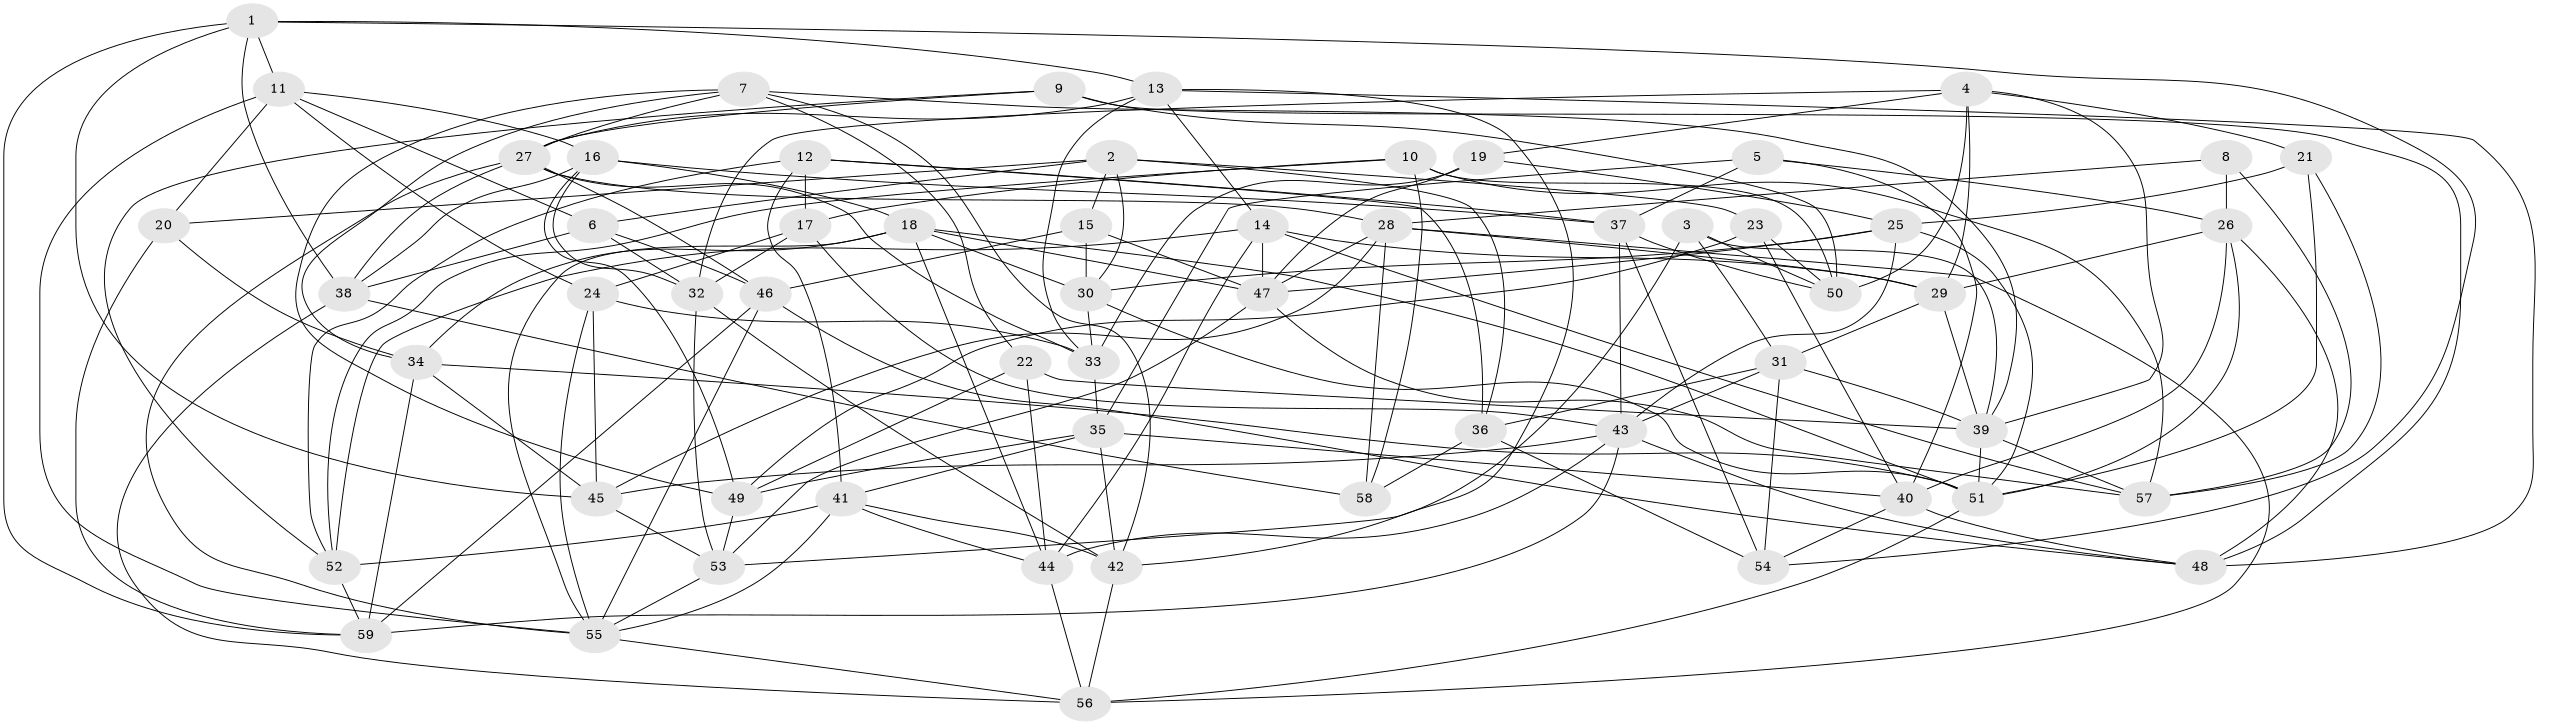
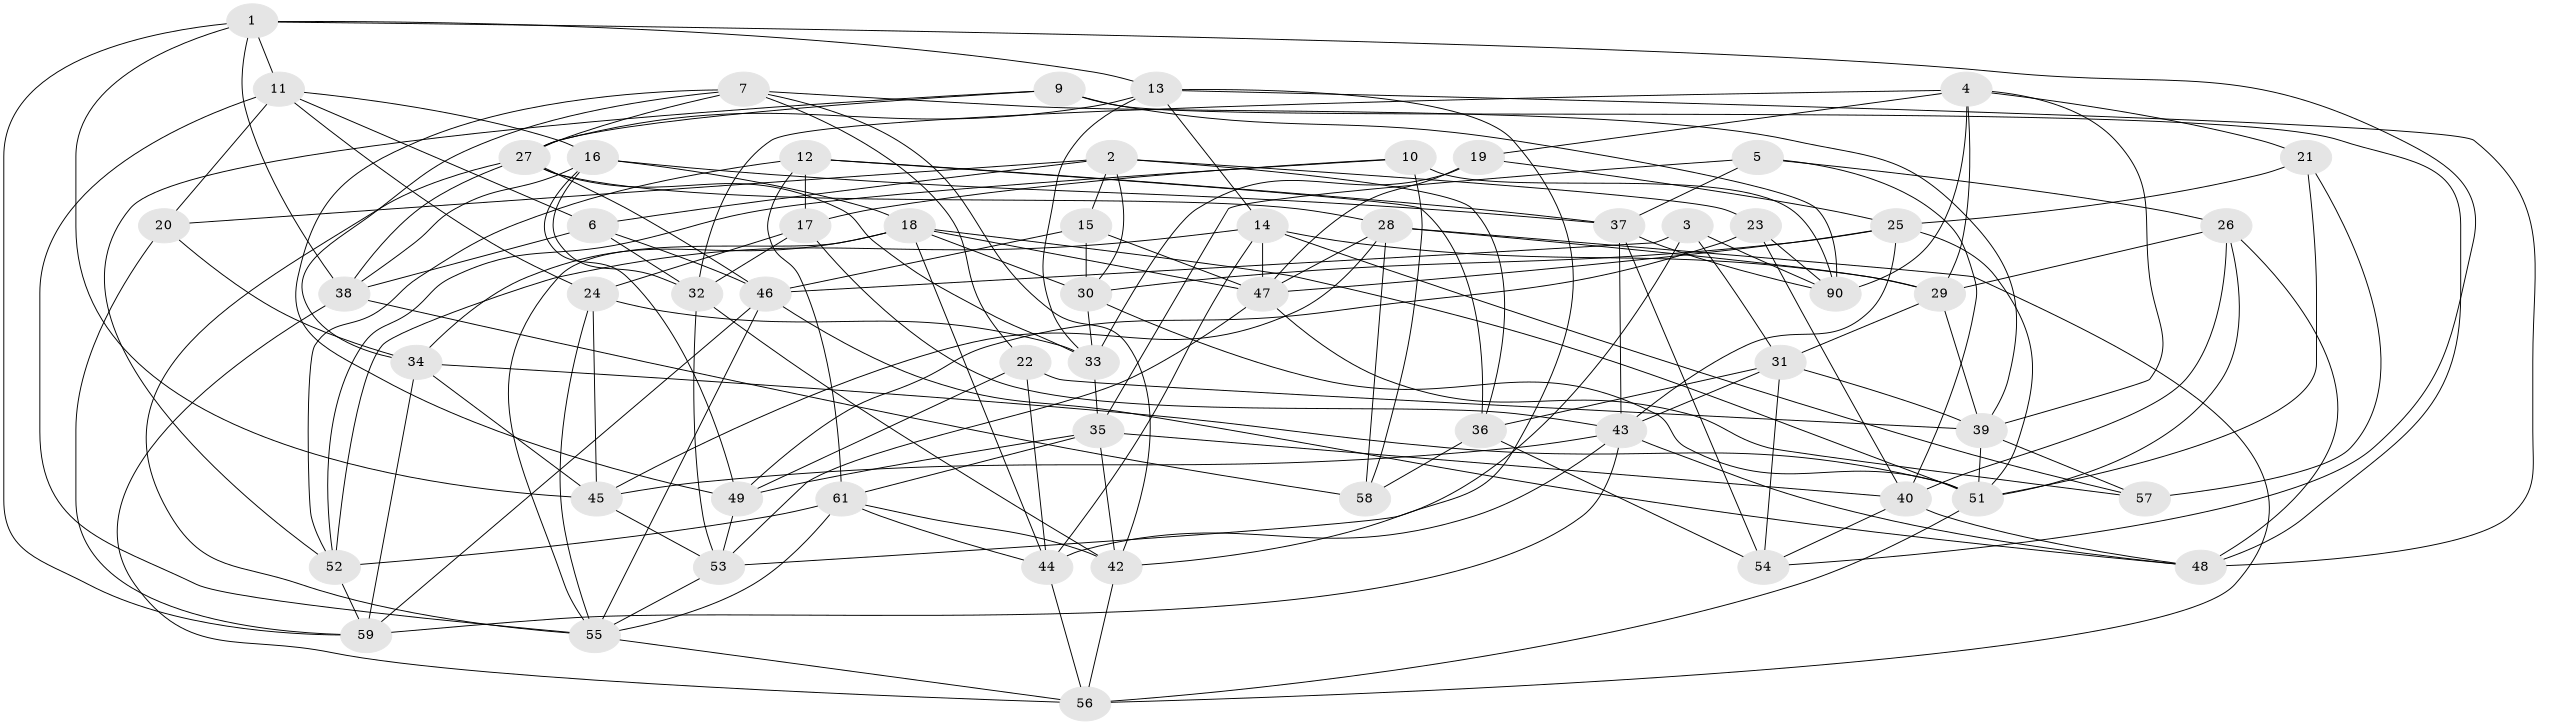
node "8": removed
edge "10" -- "57": removed
edge "3" -- "39": now "3" -- "46"
node "50": label "50" -> "90"
node "41": label "41" -> "61"
